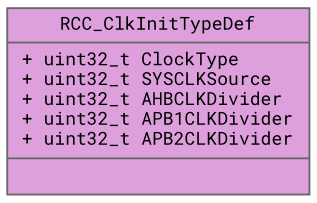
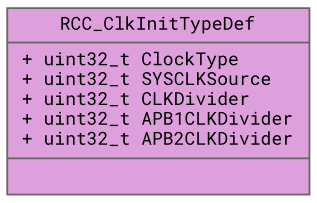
node "RCC_ClkInitTypeDef": text "+ uint32_t AHBCLKDivider" -> "+ uint32_t CLKDivider"
